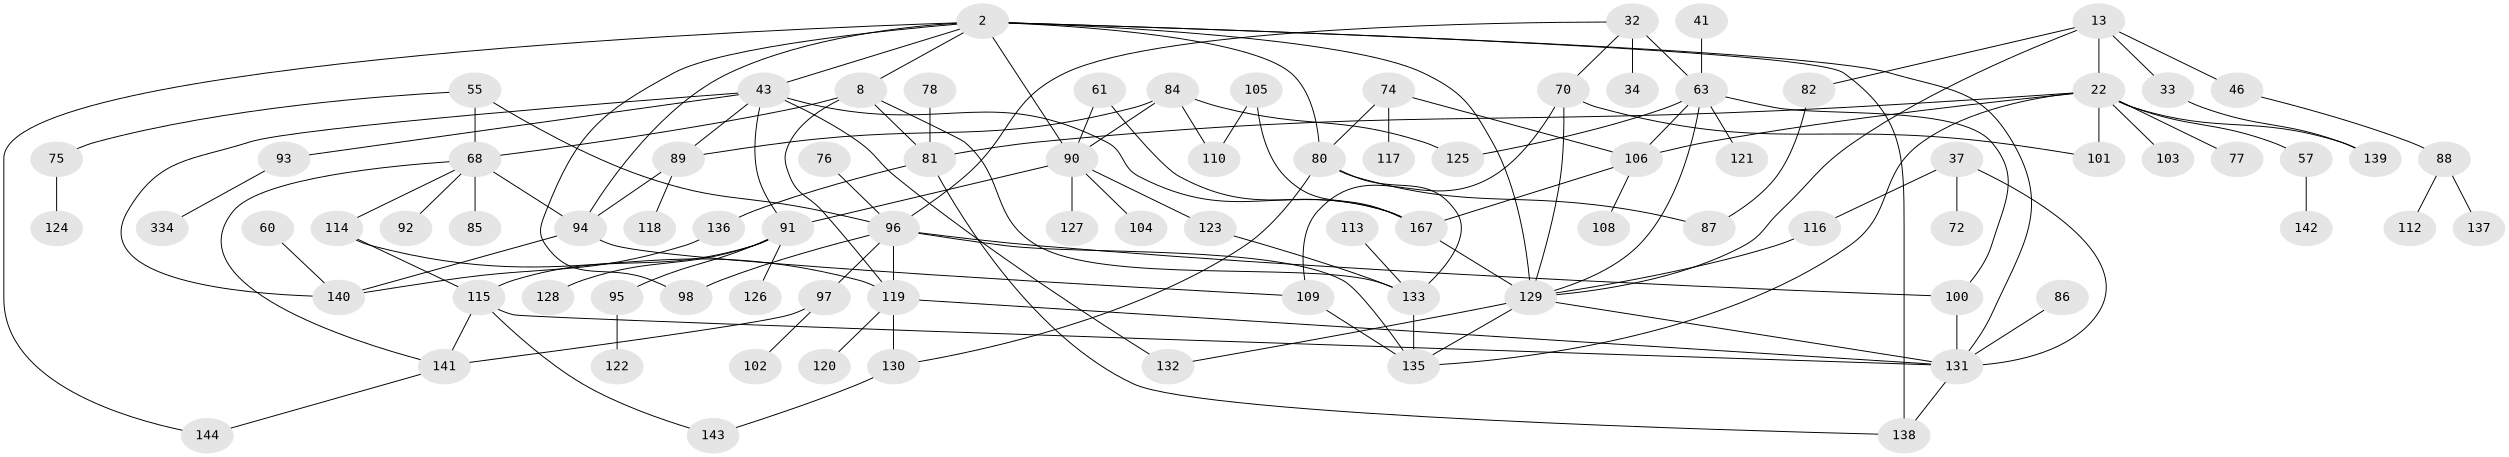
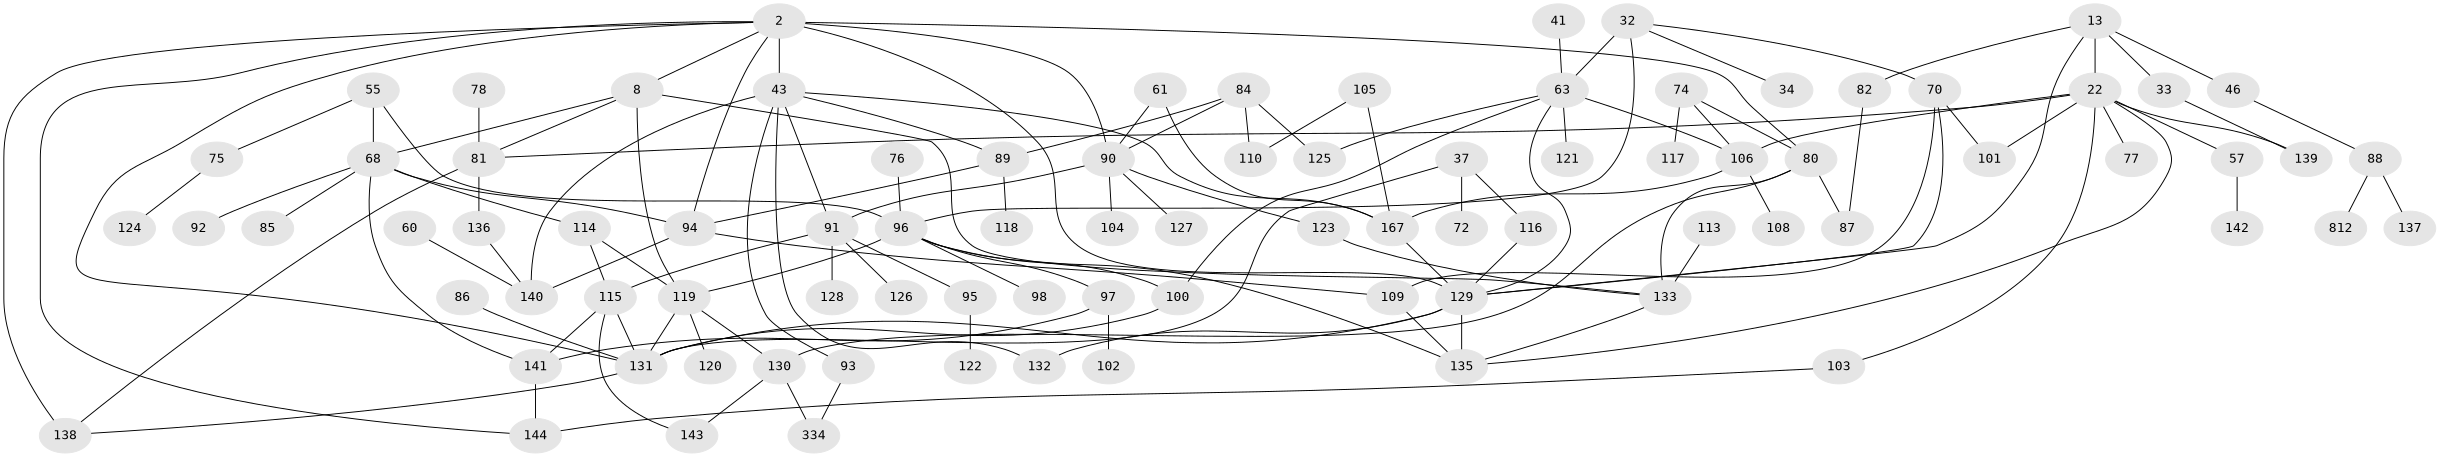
edge "2" -- "98": removed
node "112": label "112" -> "812"
edge "103" -- "144": added
edge "130" -- "334": added
